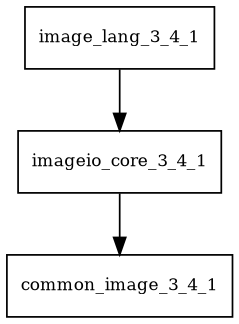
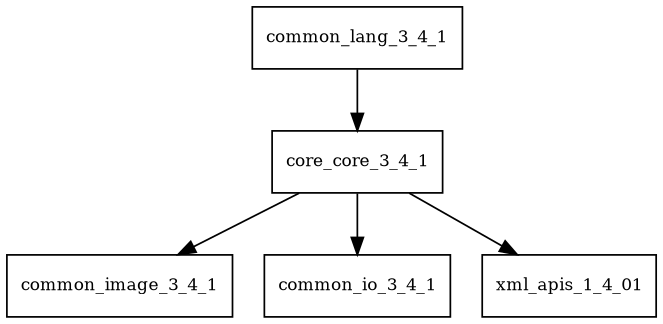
node "image_lang_3_4_1": label "image_lang_3_4_1" -> "common_lang_3_4_1"
node "imageio_core_3_4_1": label "imageio_core_3_4_1" -> "core_core_3_4_1"
node "common_io_3_4_1": added
node "xml_apis_1_4_01": added
